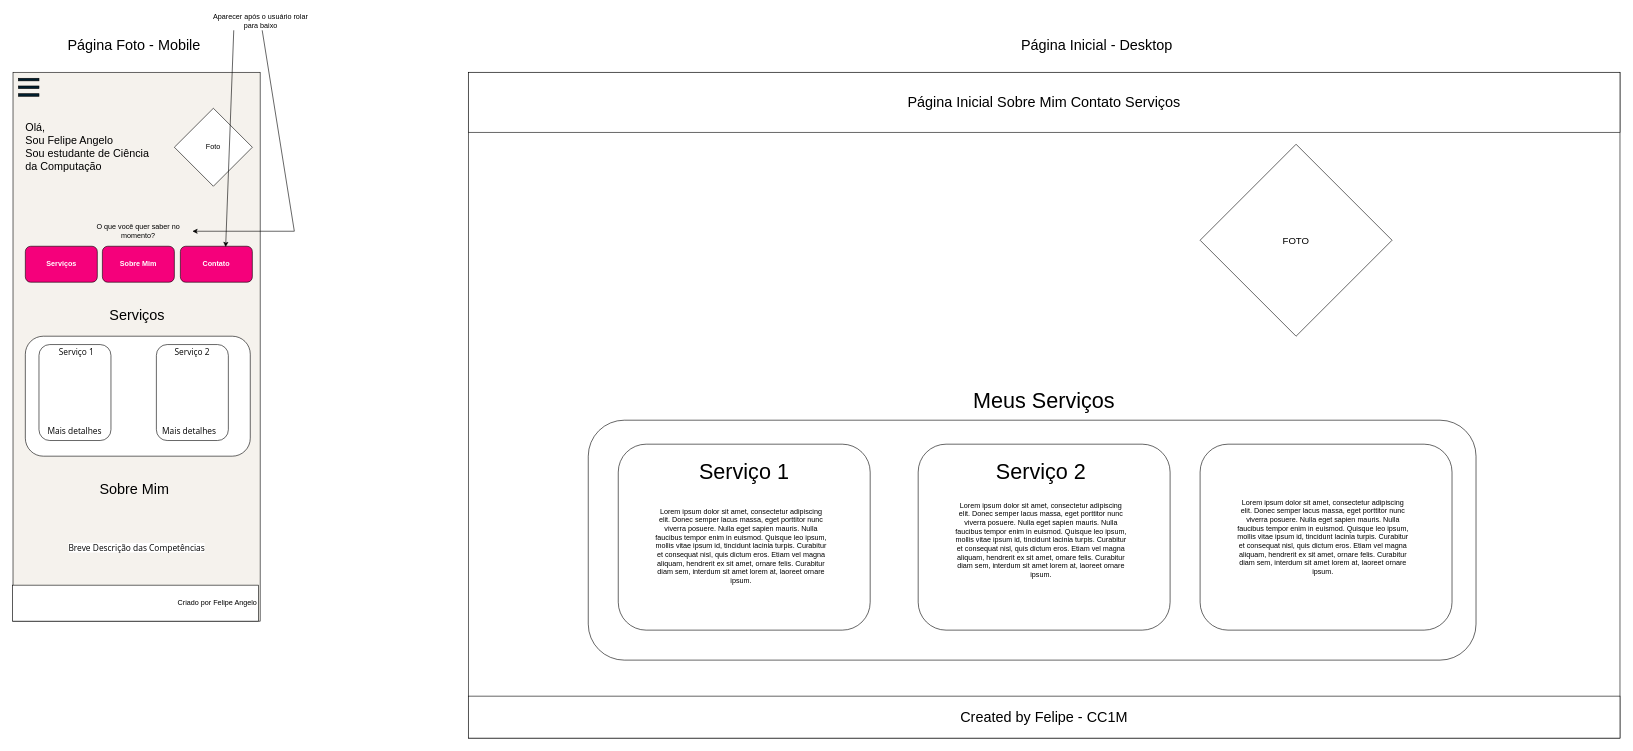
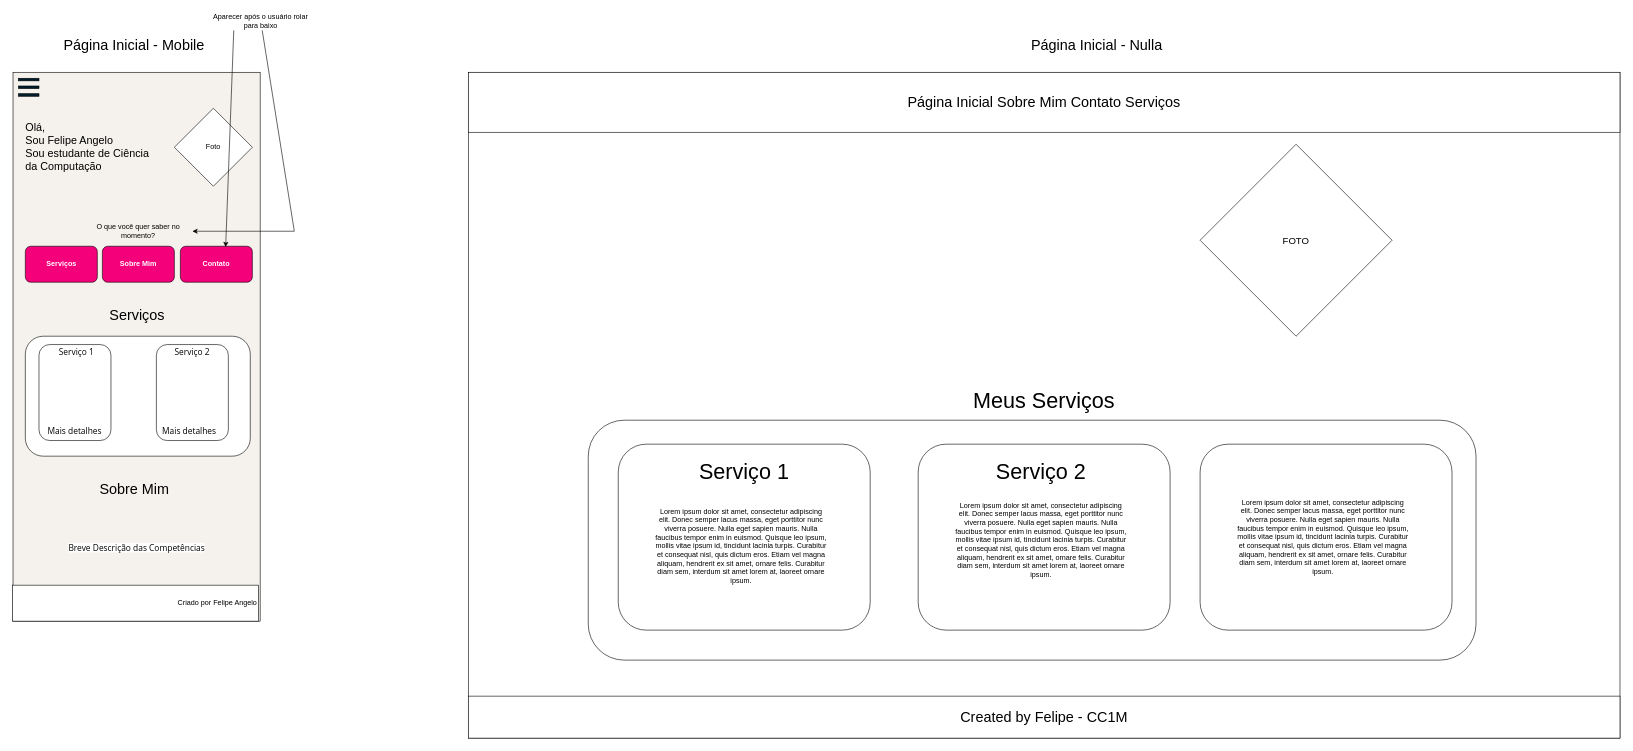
node "Página Foto - Mobile": label "Página Foto - Mobile" -> "Página Inicial - Mobile"
node "Página Inicial - Desktop": label "Página Inicial - Desktop" -> "Página Inicial - Nulla"
